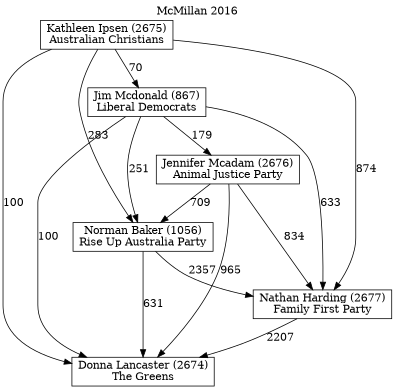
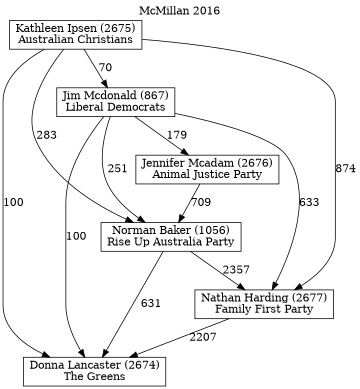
edge "Jennifer Mcadam (2676) Animal Justice Party" -> "Nathan Harding (2677) Family First Party": removed, label "834"
edge "Jennifer Mcadam (2676) Animal Justice Party" -> "Donna Lancaster (2674) The Greens": removed, label "965"
